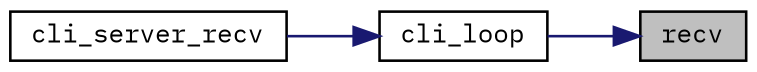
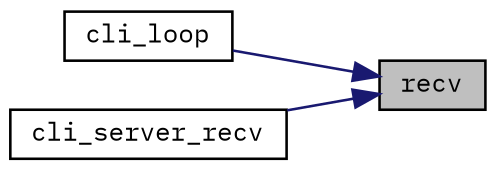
edge "cli_server_recv" -> "cli_loop": now "cli_server_recv" -> "recv"
